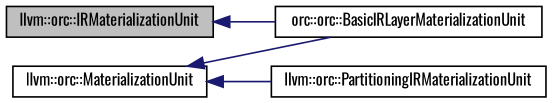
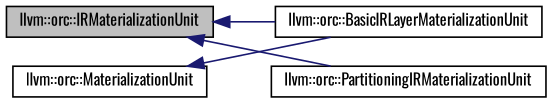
node "orc::orc::BasicIRLayerMaterializationUnit": label "orc::orc::BasicIRLayerMaterializationUnit" -> "llvm::orc::BasicIRLayerMaterializationUnit"
edge "llvm::orc::PartitioningIRMaterializationUnit" -> "llvm::orc::MaterializationUnit": now "llvm::orc::PartitioningIRMaterializationUnit" -> "llvm::orc::IRMaterializationUnit"
